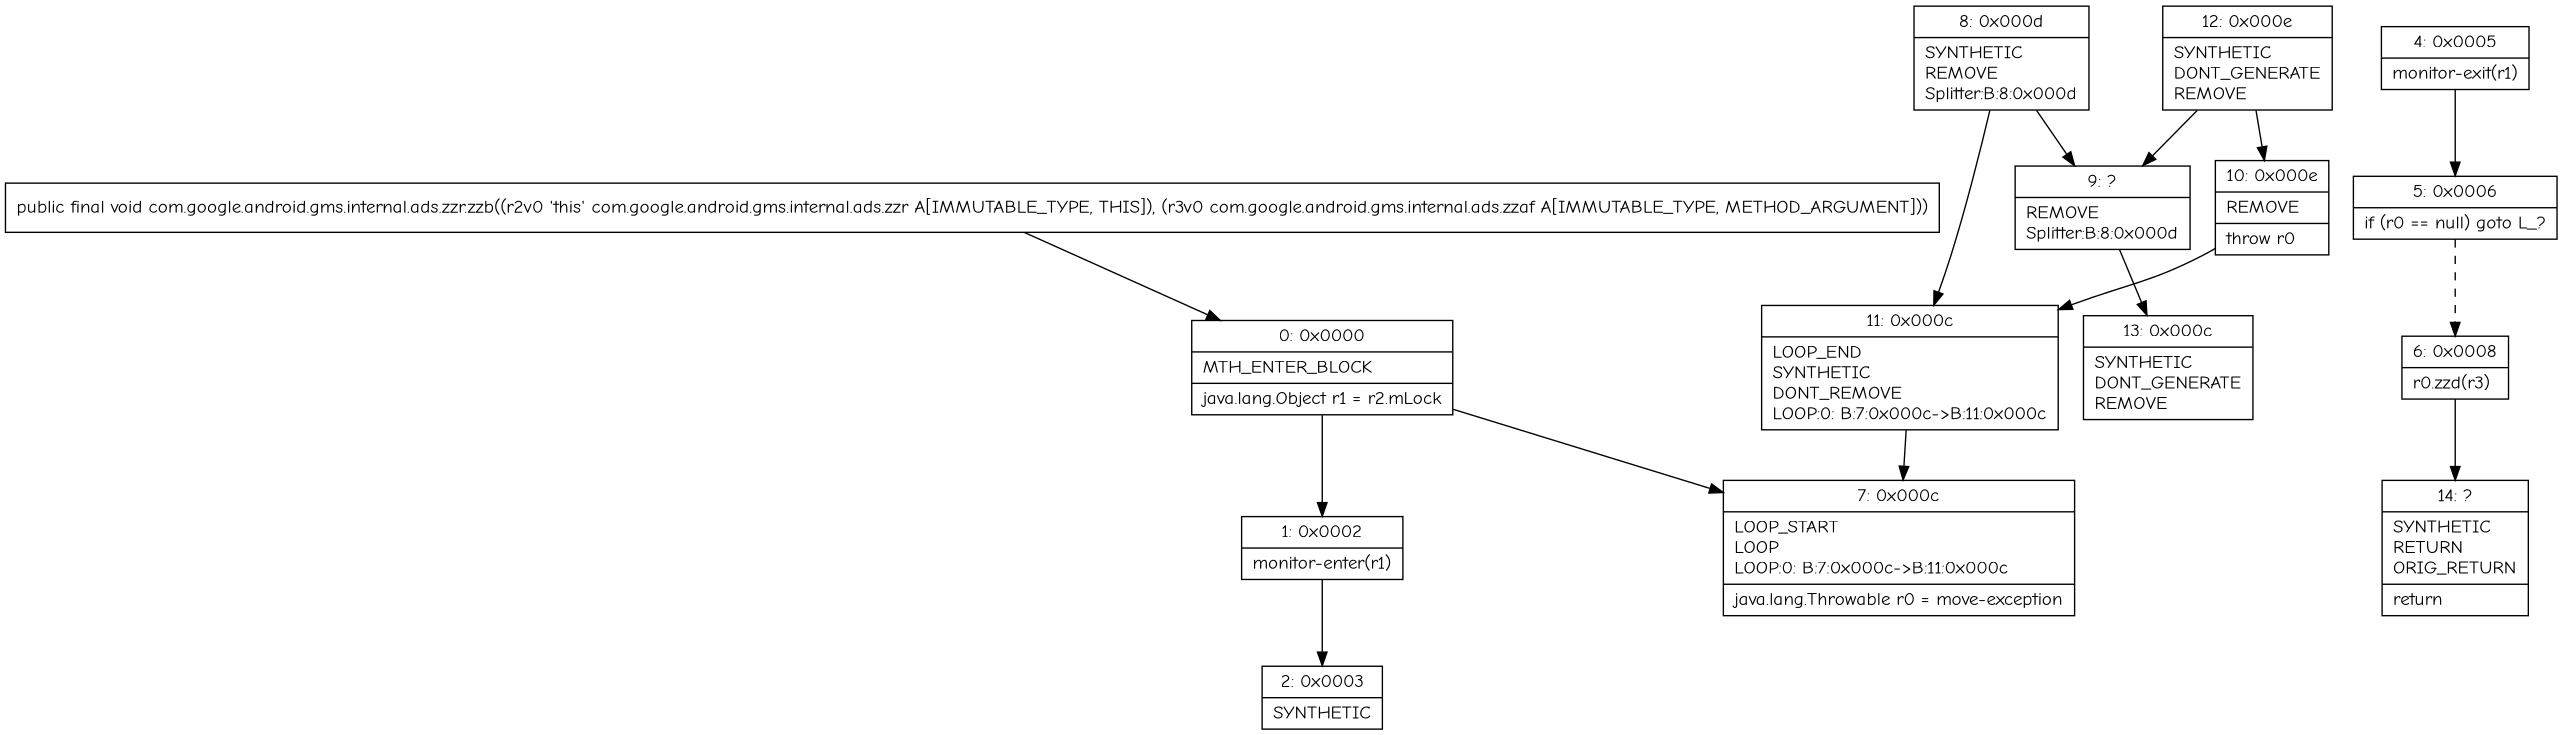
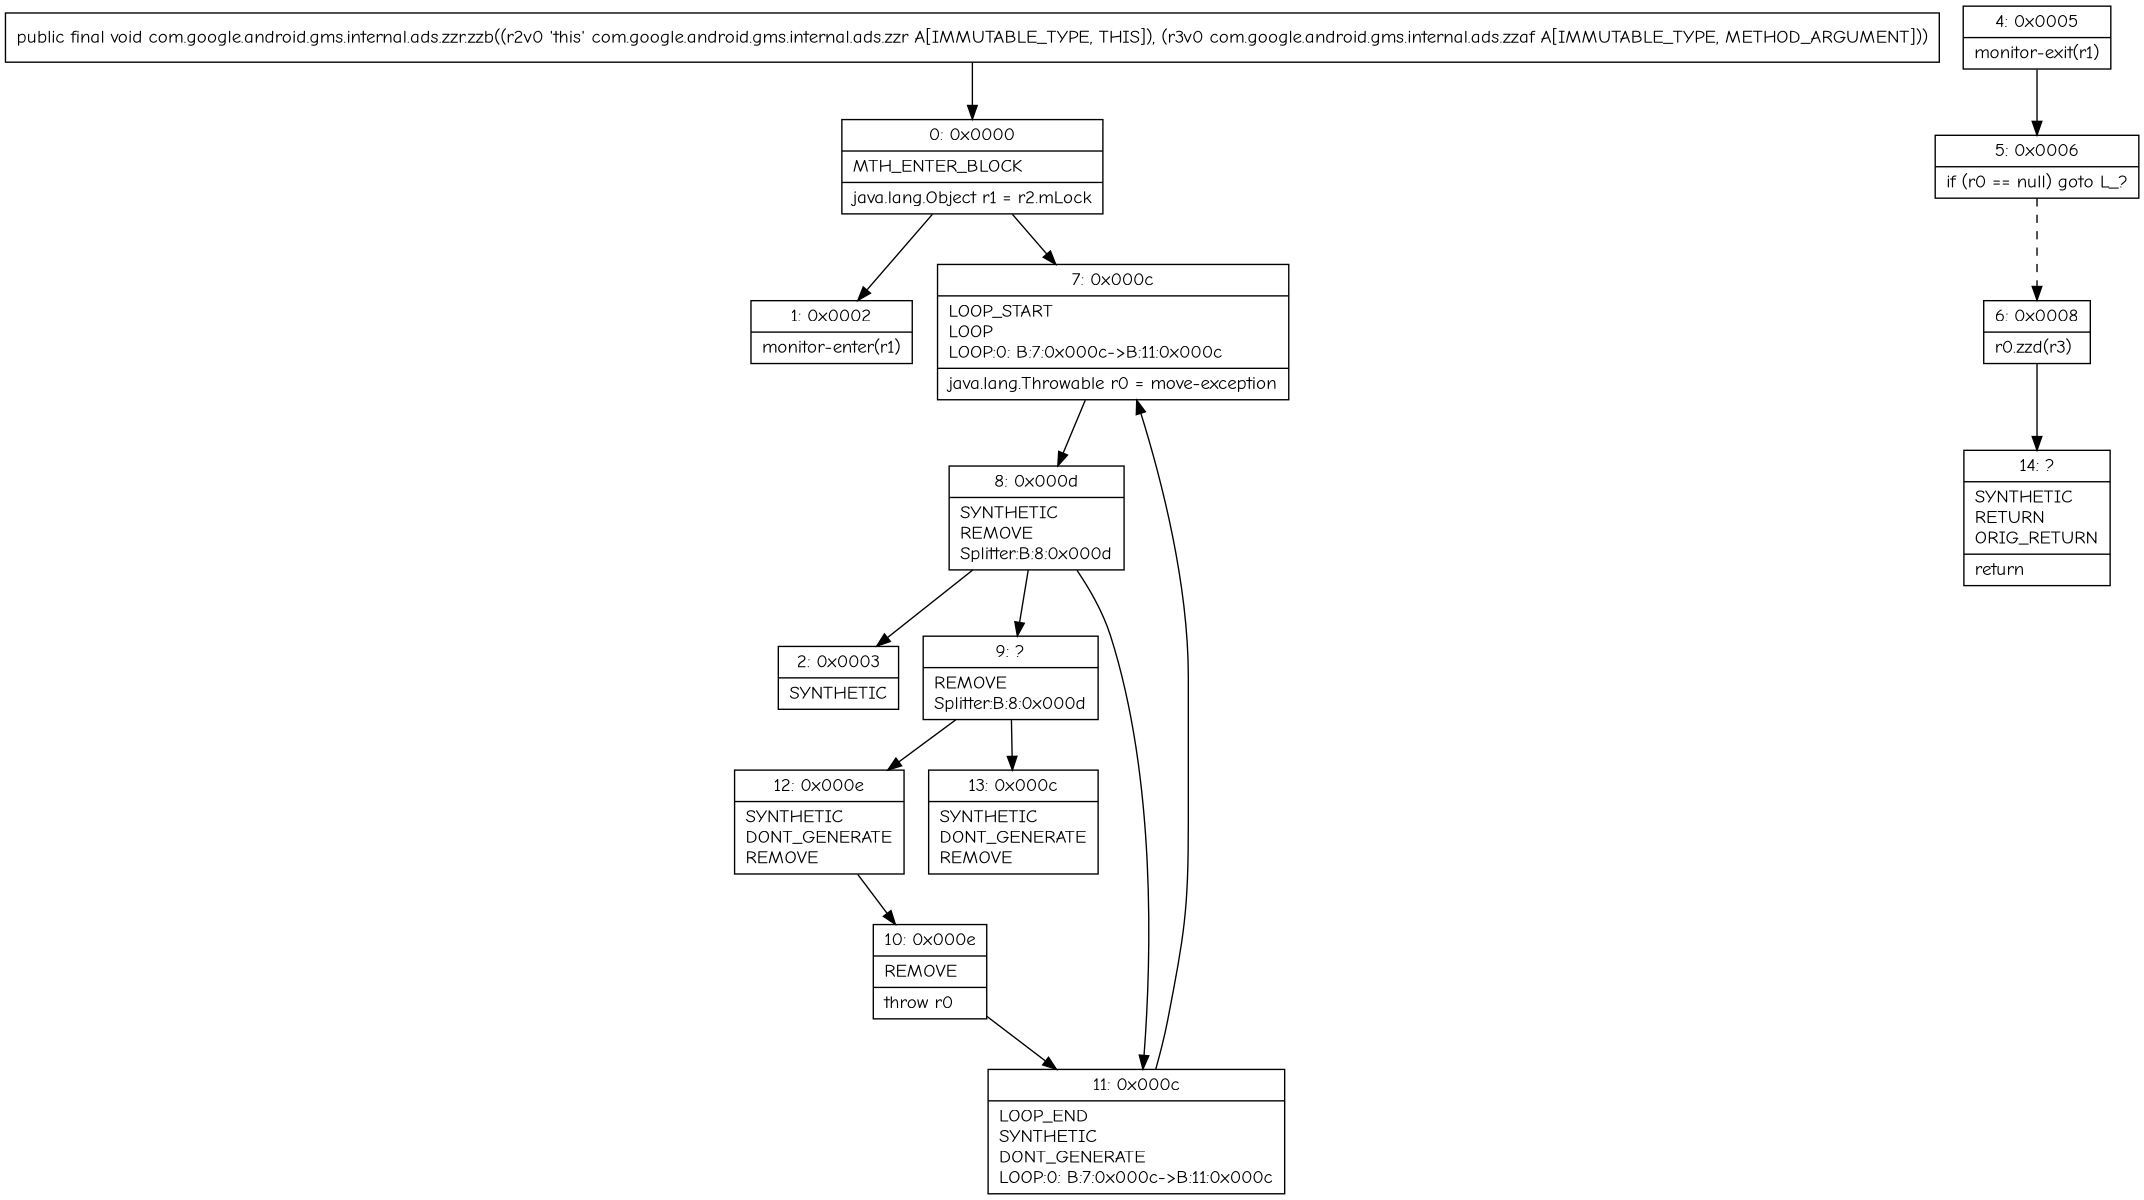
edge "12: 0x000e" -> "9: ?": reversed
node "11: 0x000c": text "DONT_REMOVE" -> "DONT_GENERATE"
edge "7: 0x000c" -> "8: 0x000d": added
edge "1: 0x0002" -> "2: 0x0003": now "8: 0x000d" -> "2: 0x0003"
